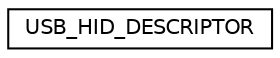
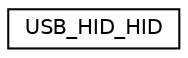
node "USB_HID_DESCRIPTOR": label "USB_HID_DESCRIPTOR" -> "USB_HID_HID"
